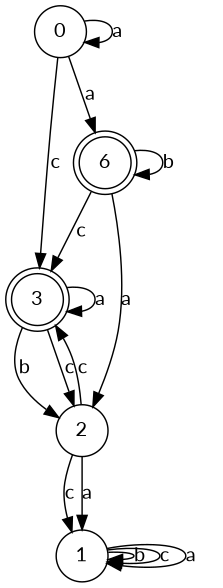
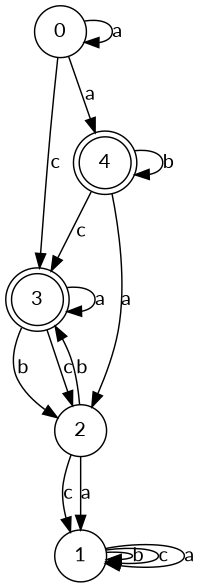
node "6": label "6" -> "4"
edge "2" -> "3": label "c" -> "b"
